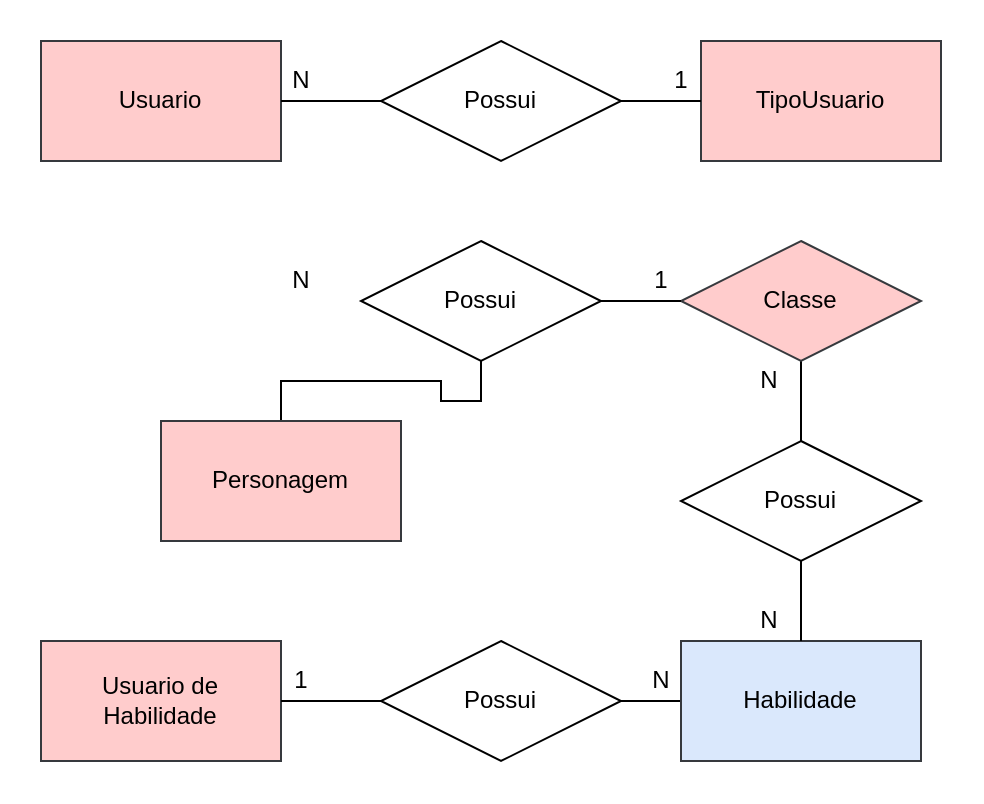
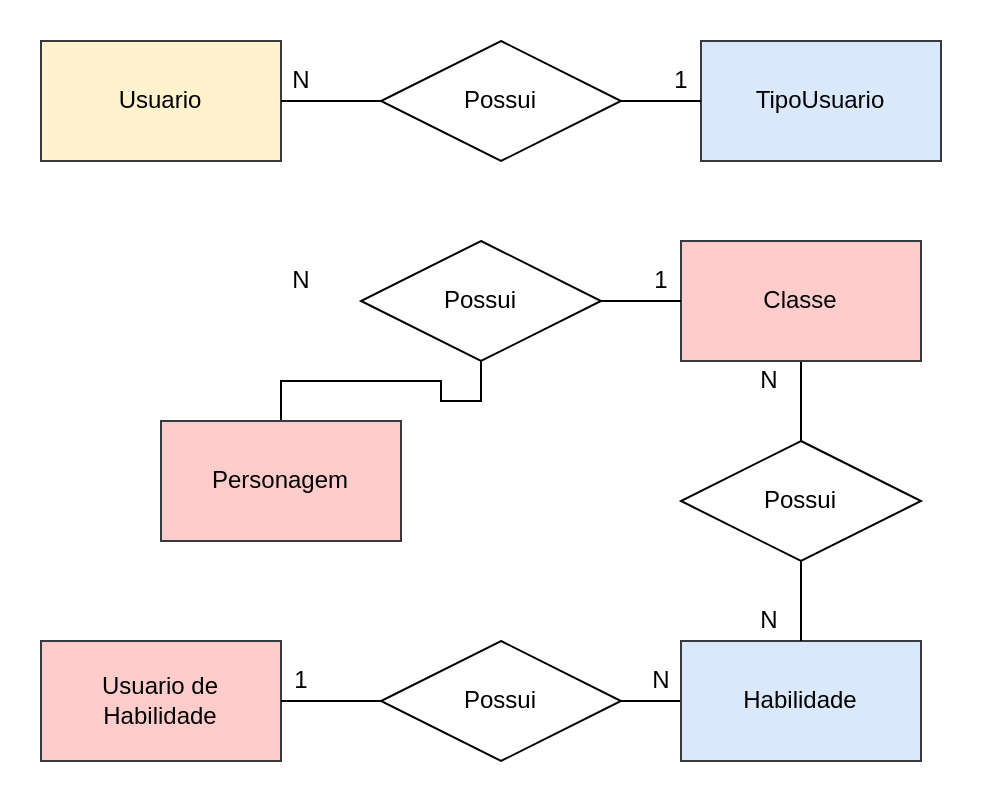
node "Usuario": fillcolor #ffcccc -> #fff2cc
node "TipoUsuario": fillcolor #ffcccc -> #dae8fc
node "Classe": shape diamond -> rectangle
